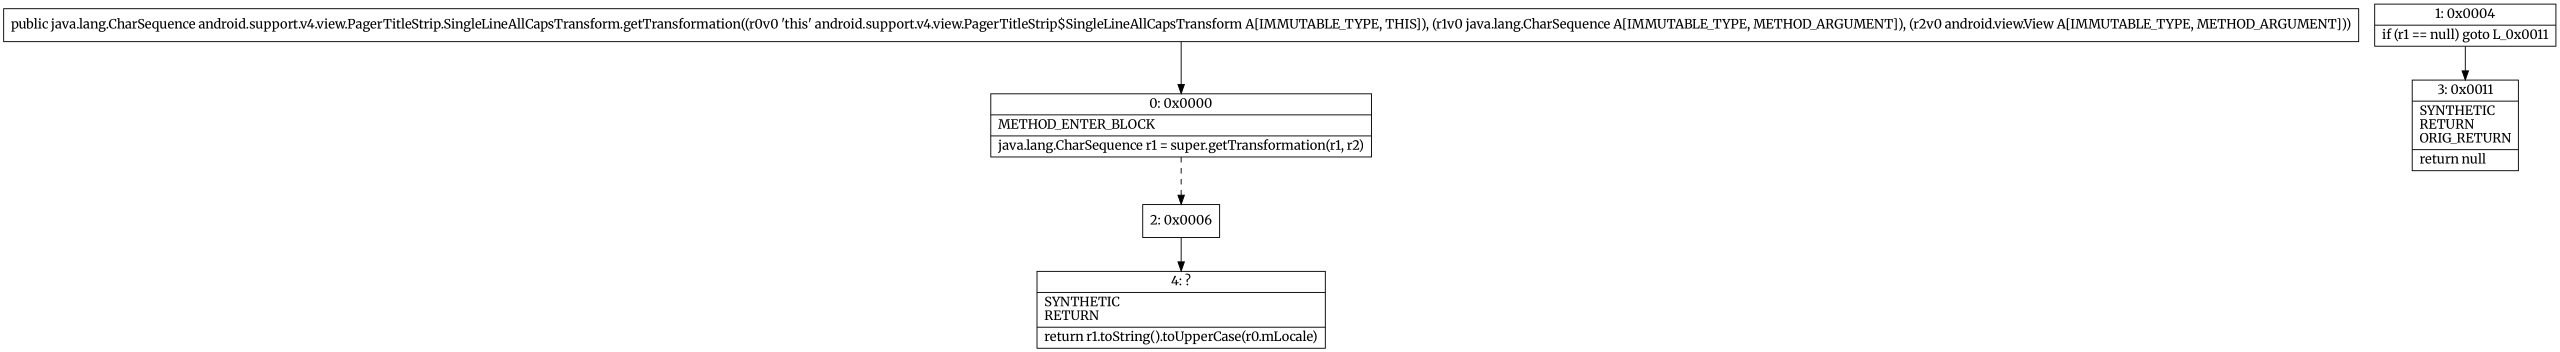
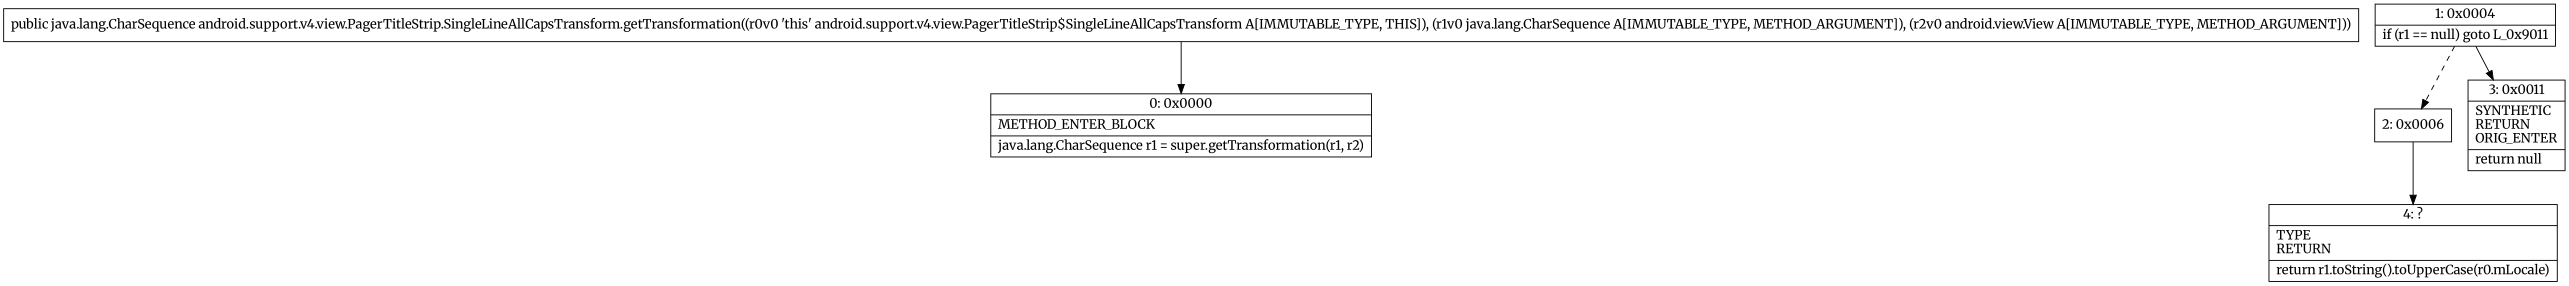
node "1: 0x0004": text "if (r1 == null) goto L_0x0011" -> "if (r1 == null) goto L_0x9011"
node "3: 0x0011": text "ORIG_RETURN" -> "ORIG_ENTER"
edge "0: 0x0000" -> "2: 0x0006": now "1: 0x0004" -> "2: 0x0006"
node "4: ?": text "SYNTHETIC" -> "TYPE"
